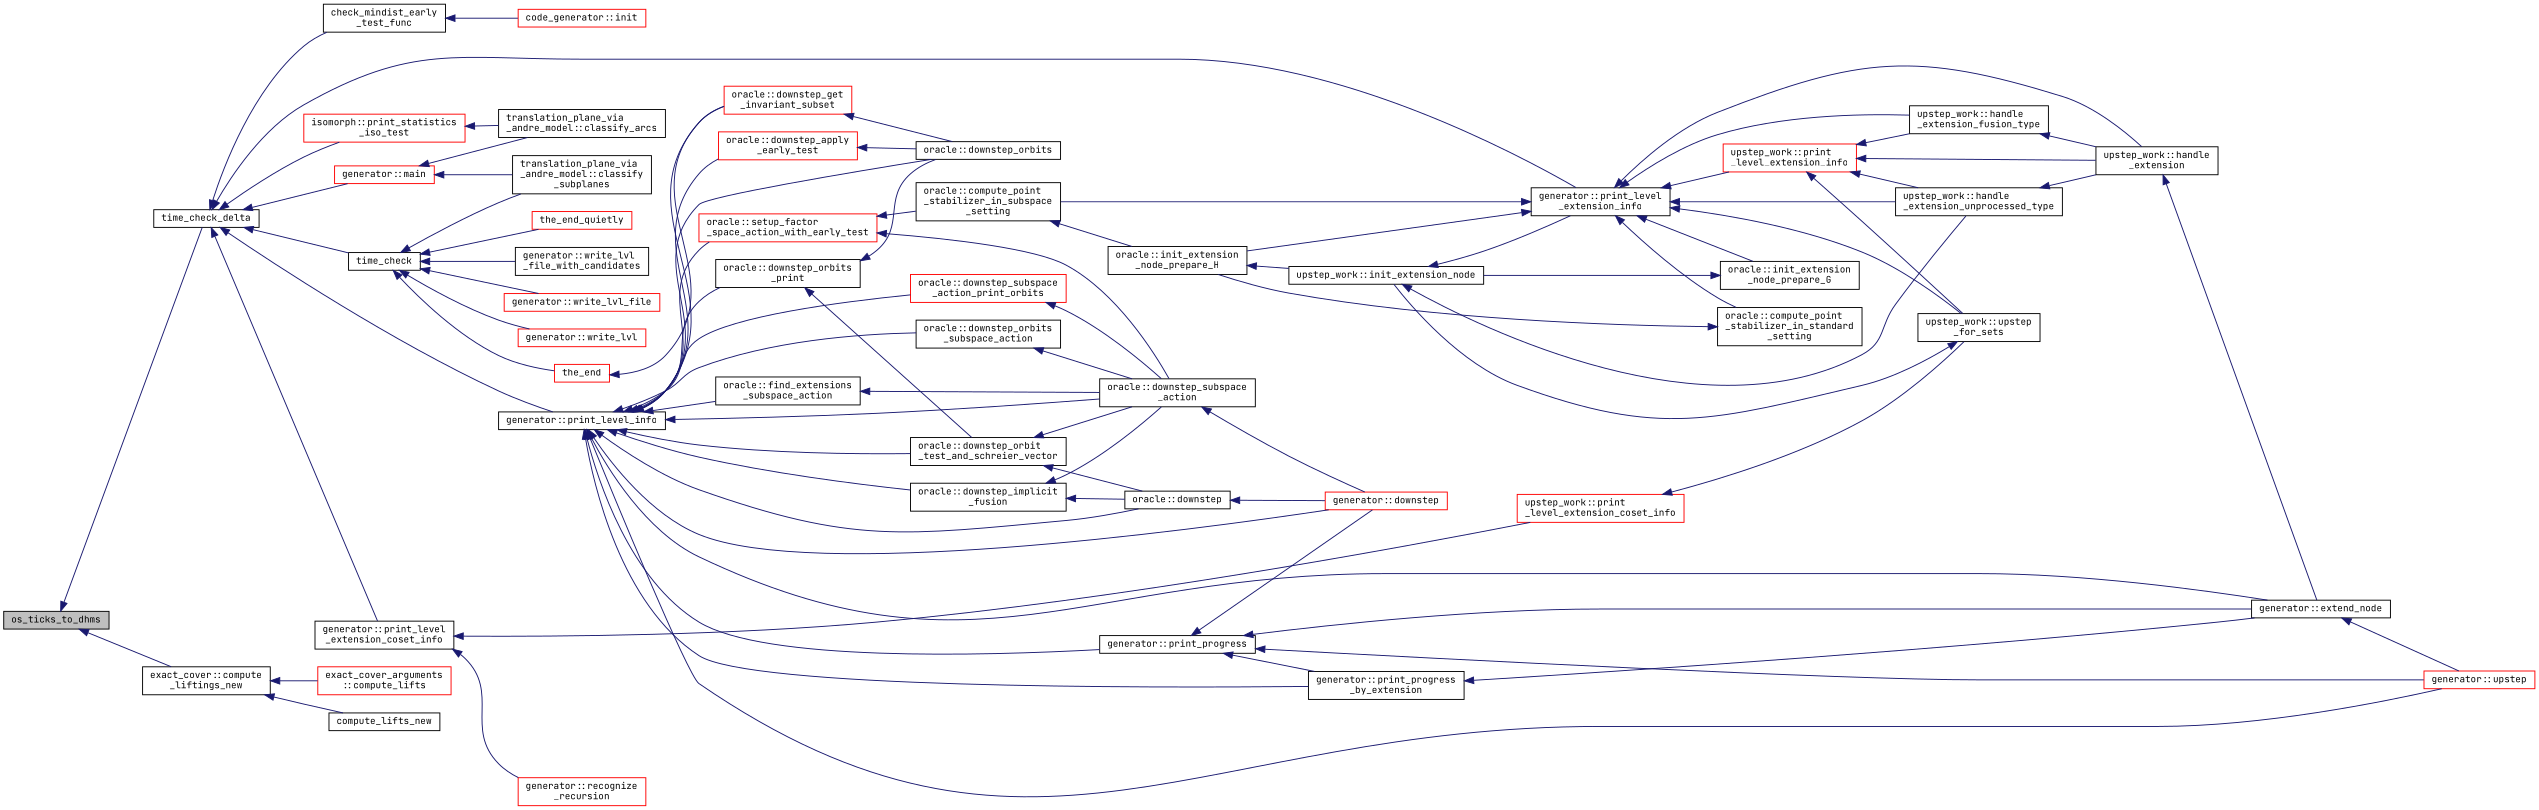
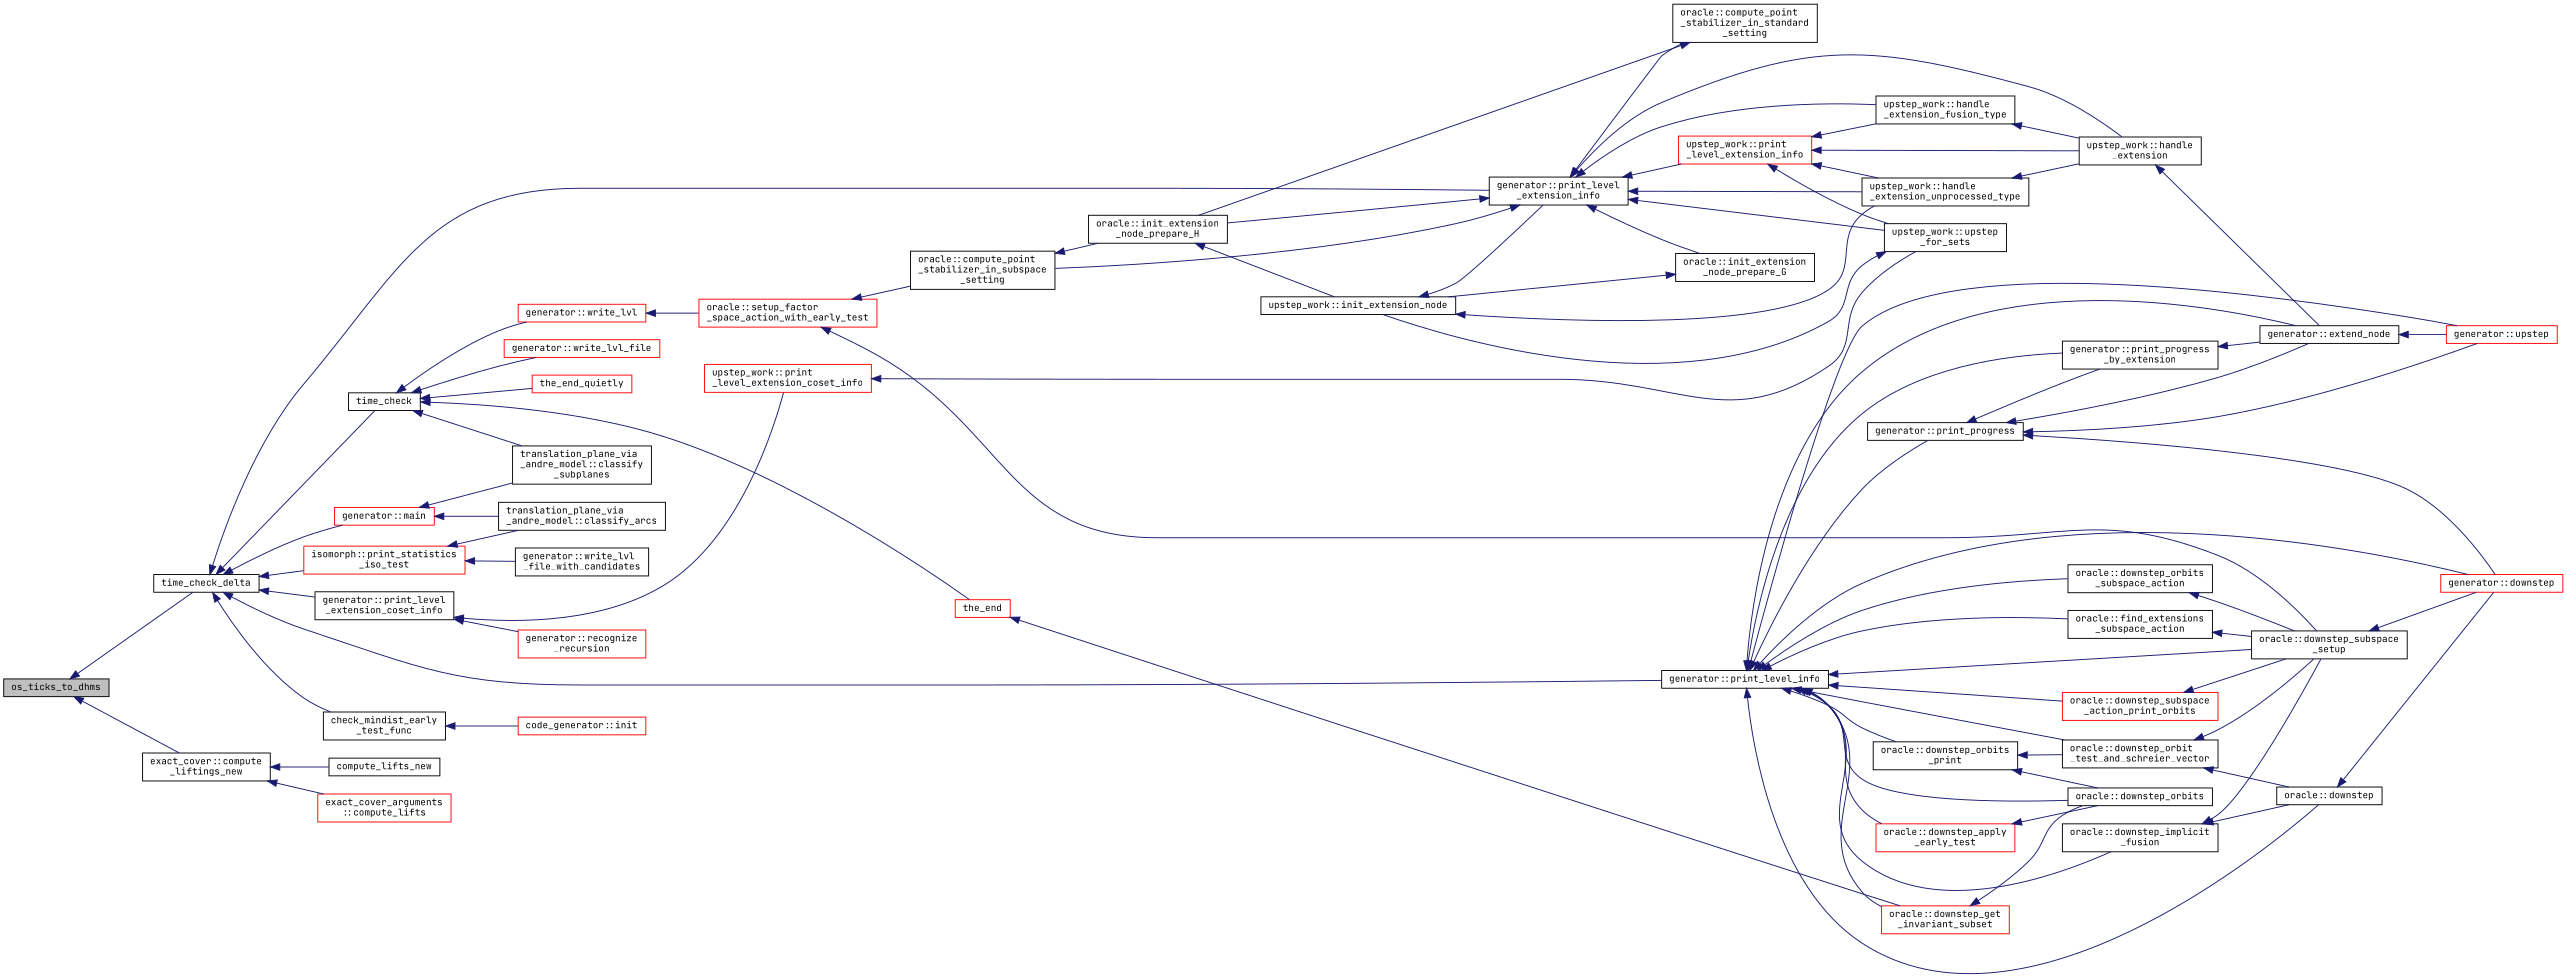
edge "generator::write_lvl _file_with_candidates" -> "time_check": now "generator::write_lvl _file_with_candidates" -> "isomorph::print_statistics _iso_test"
edge "oracle::setup_factor _space_action_with_early_test" -> "generator::print_level_info": now "oracle::setup_factor _space_action_with_early_test" -> "generator::write_lvl"
node "oracle::downstep_subspace _action": label "oracle::downstep_subspace _action" -> "oracle::downstep_subspace _setup"
